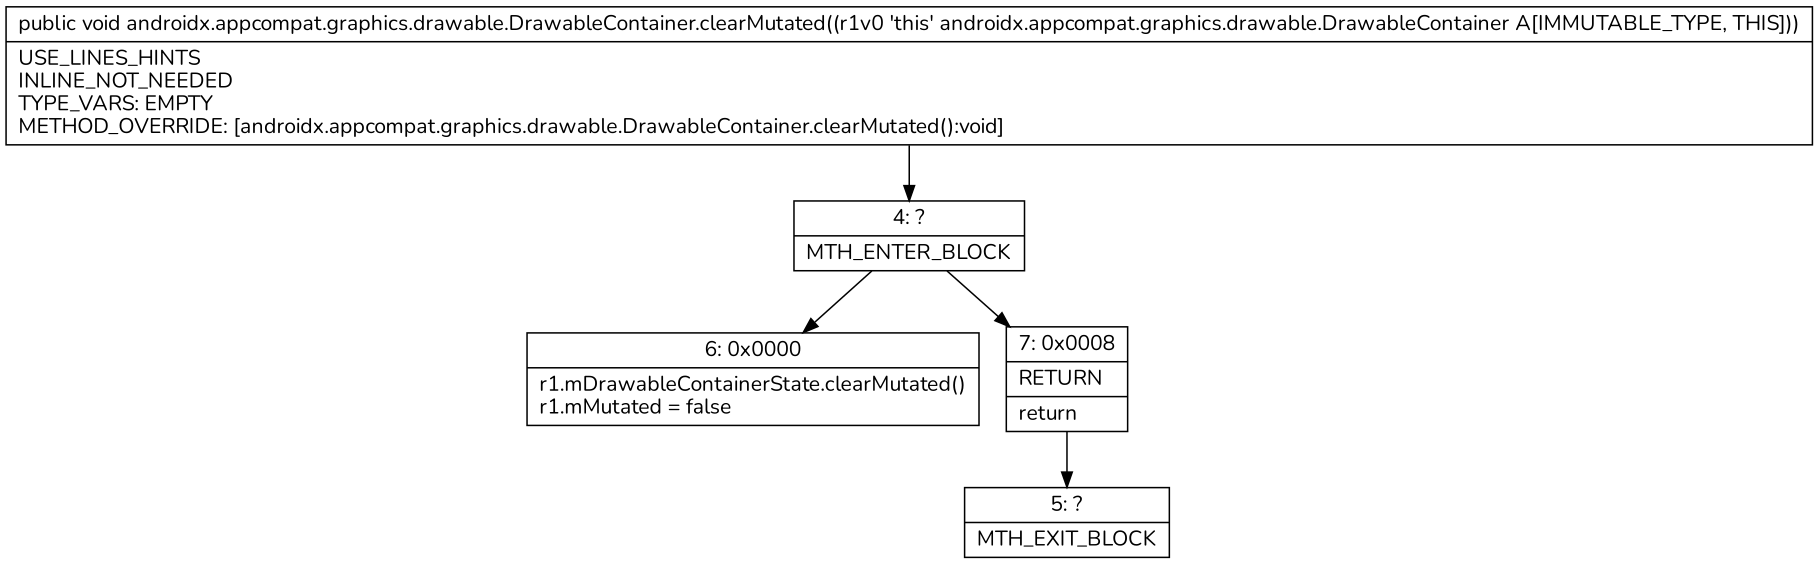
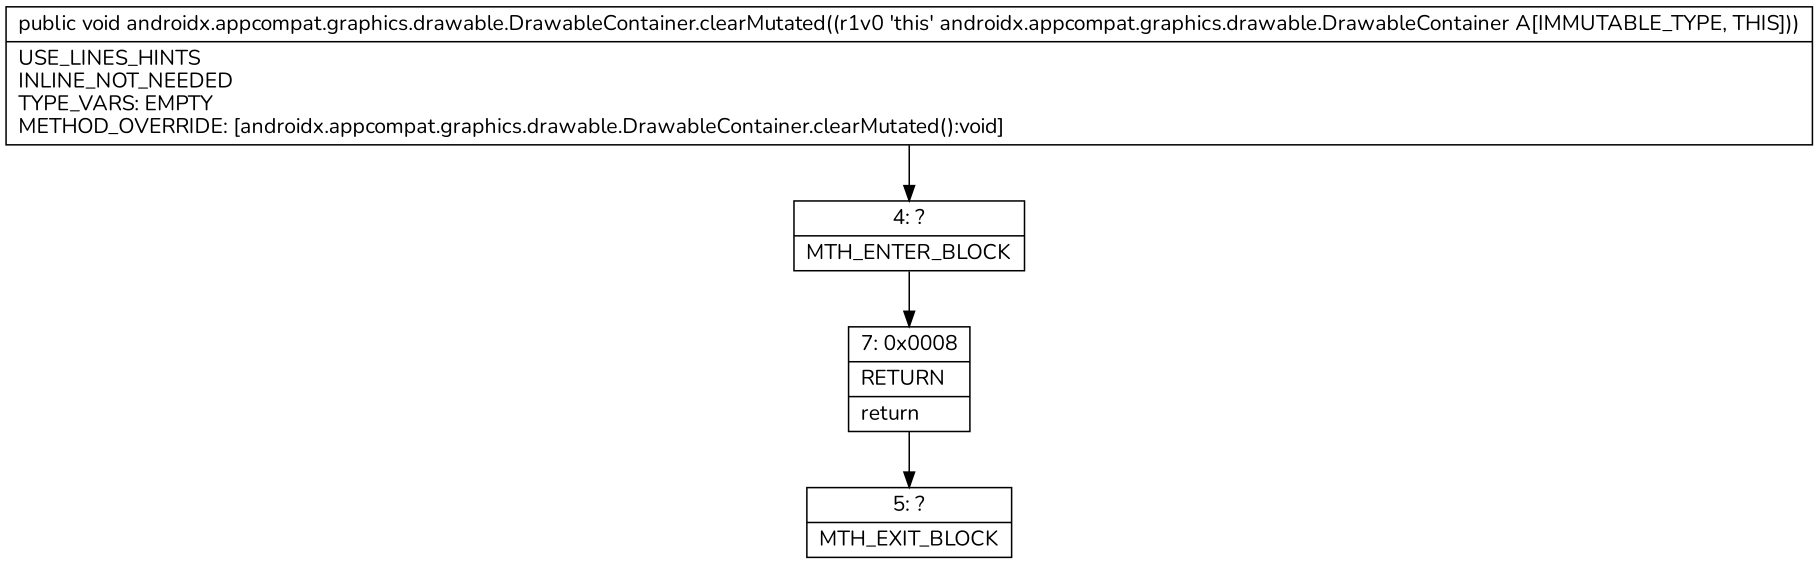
node "6: 0x0000": removed
